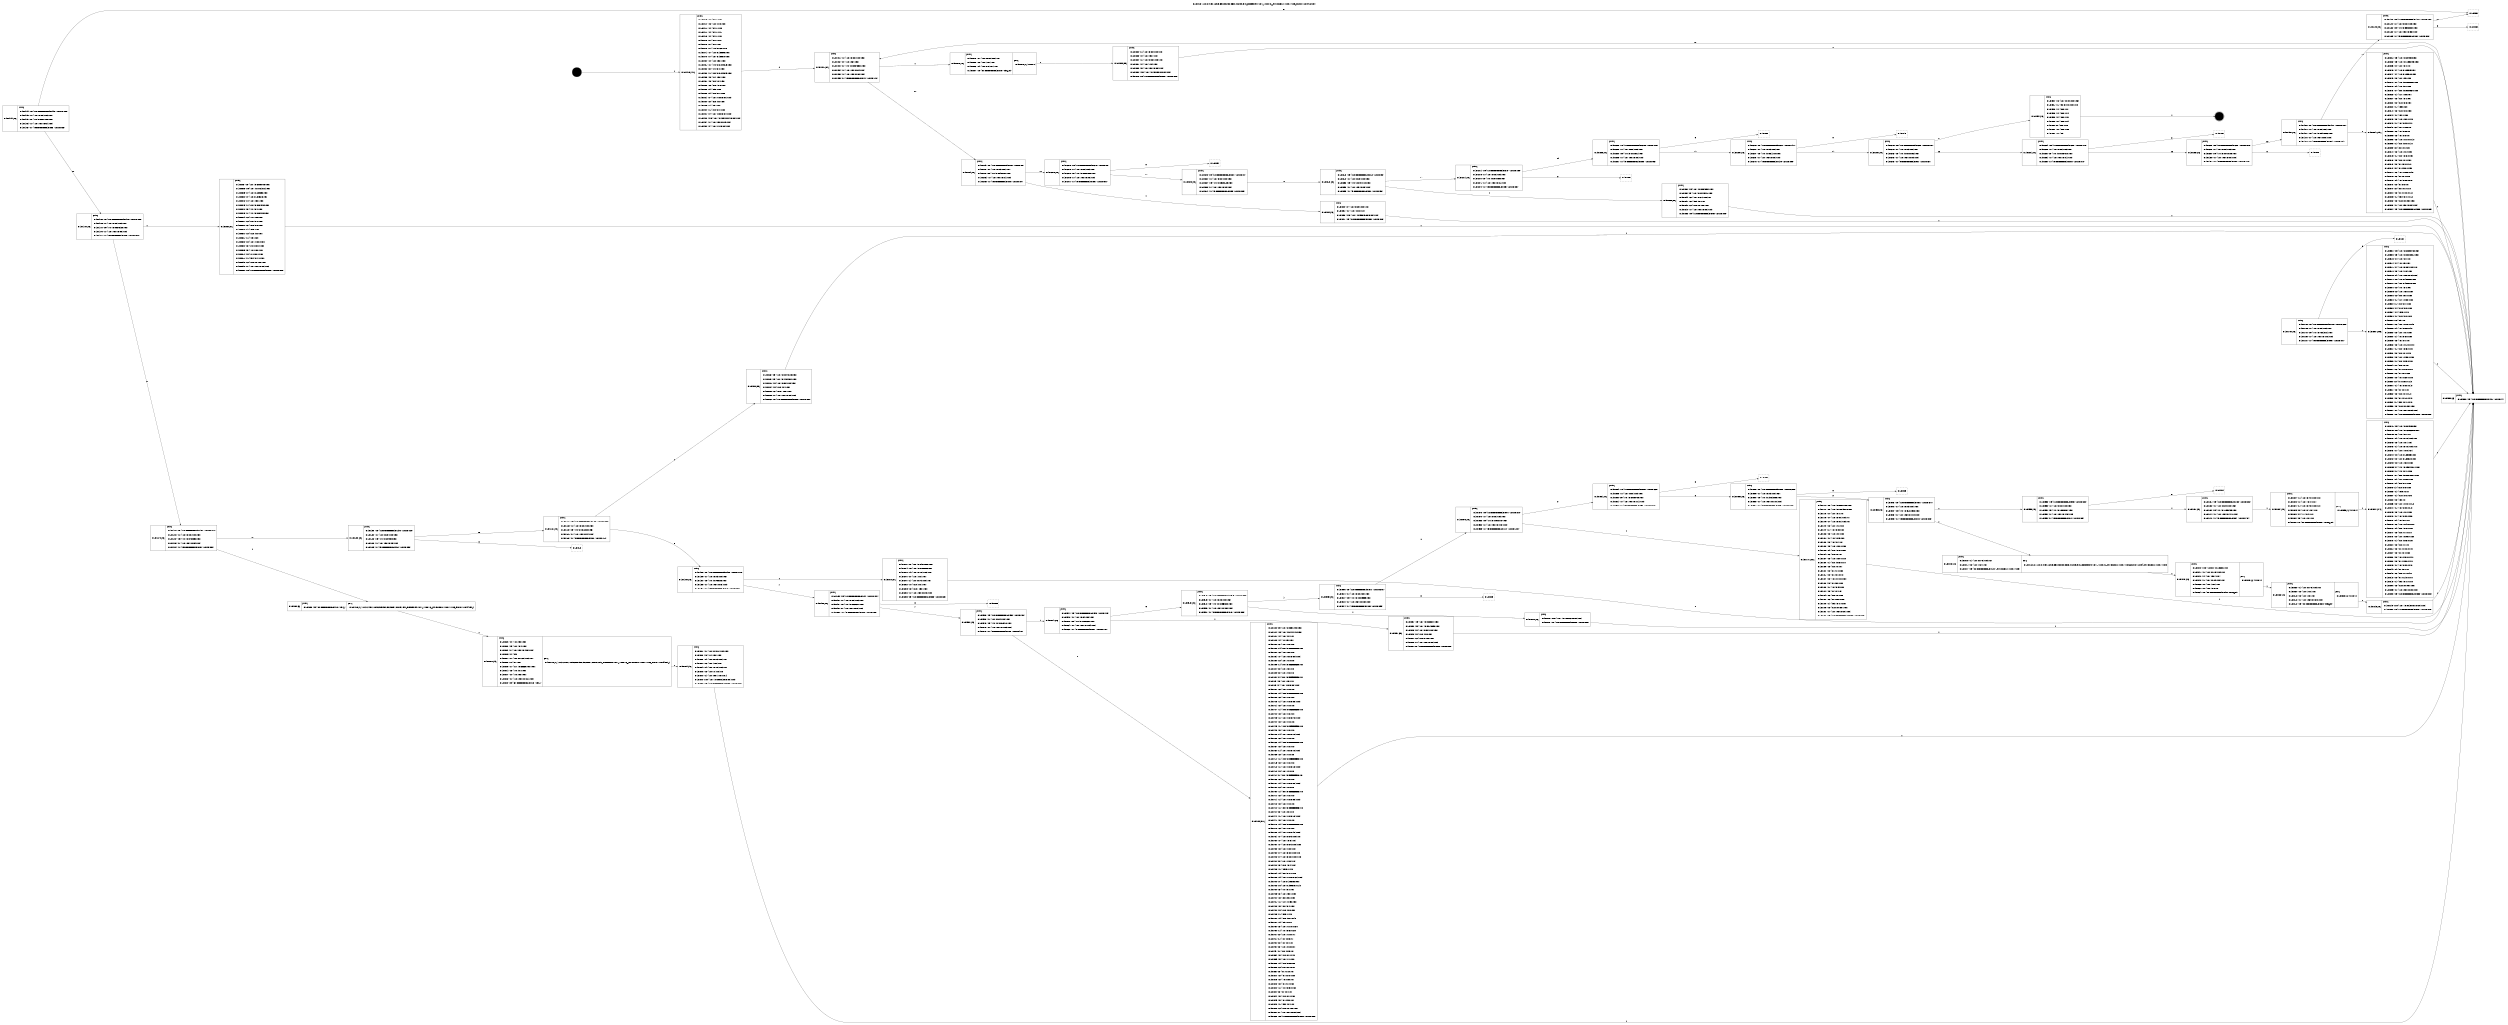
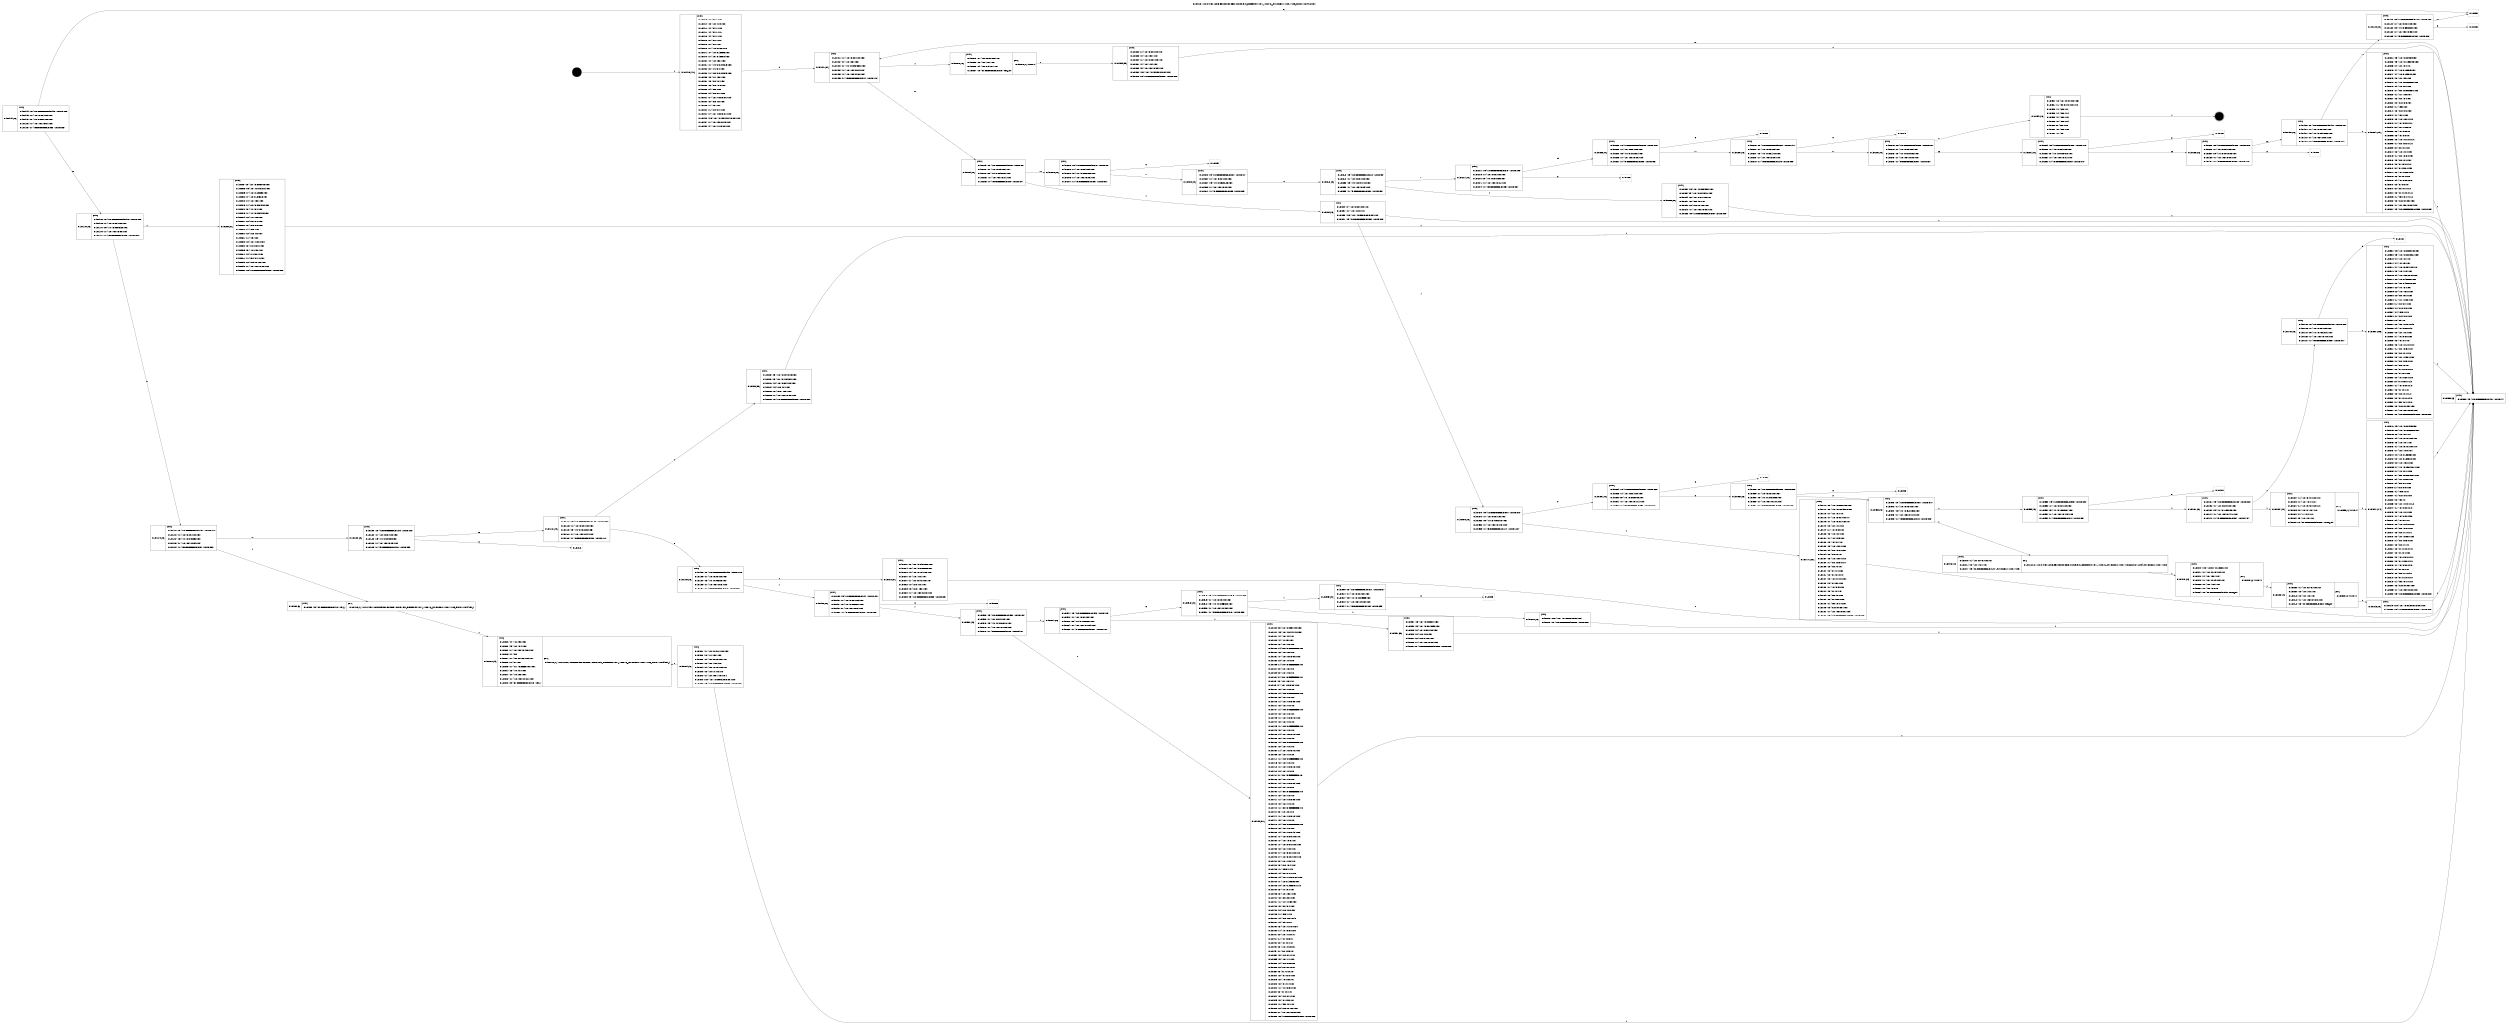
edge "0x401604 [28]" -> "0x401620 [28]": added, label "1"
edge "0x40155c [28]" -> "0x401578 [28]": now "0x401ddf [28]" -> "0x401578 [28]"
edge "0x401a98 [44]" -> "0x401ac4 [42]": reversed
